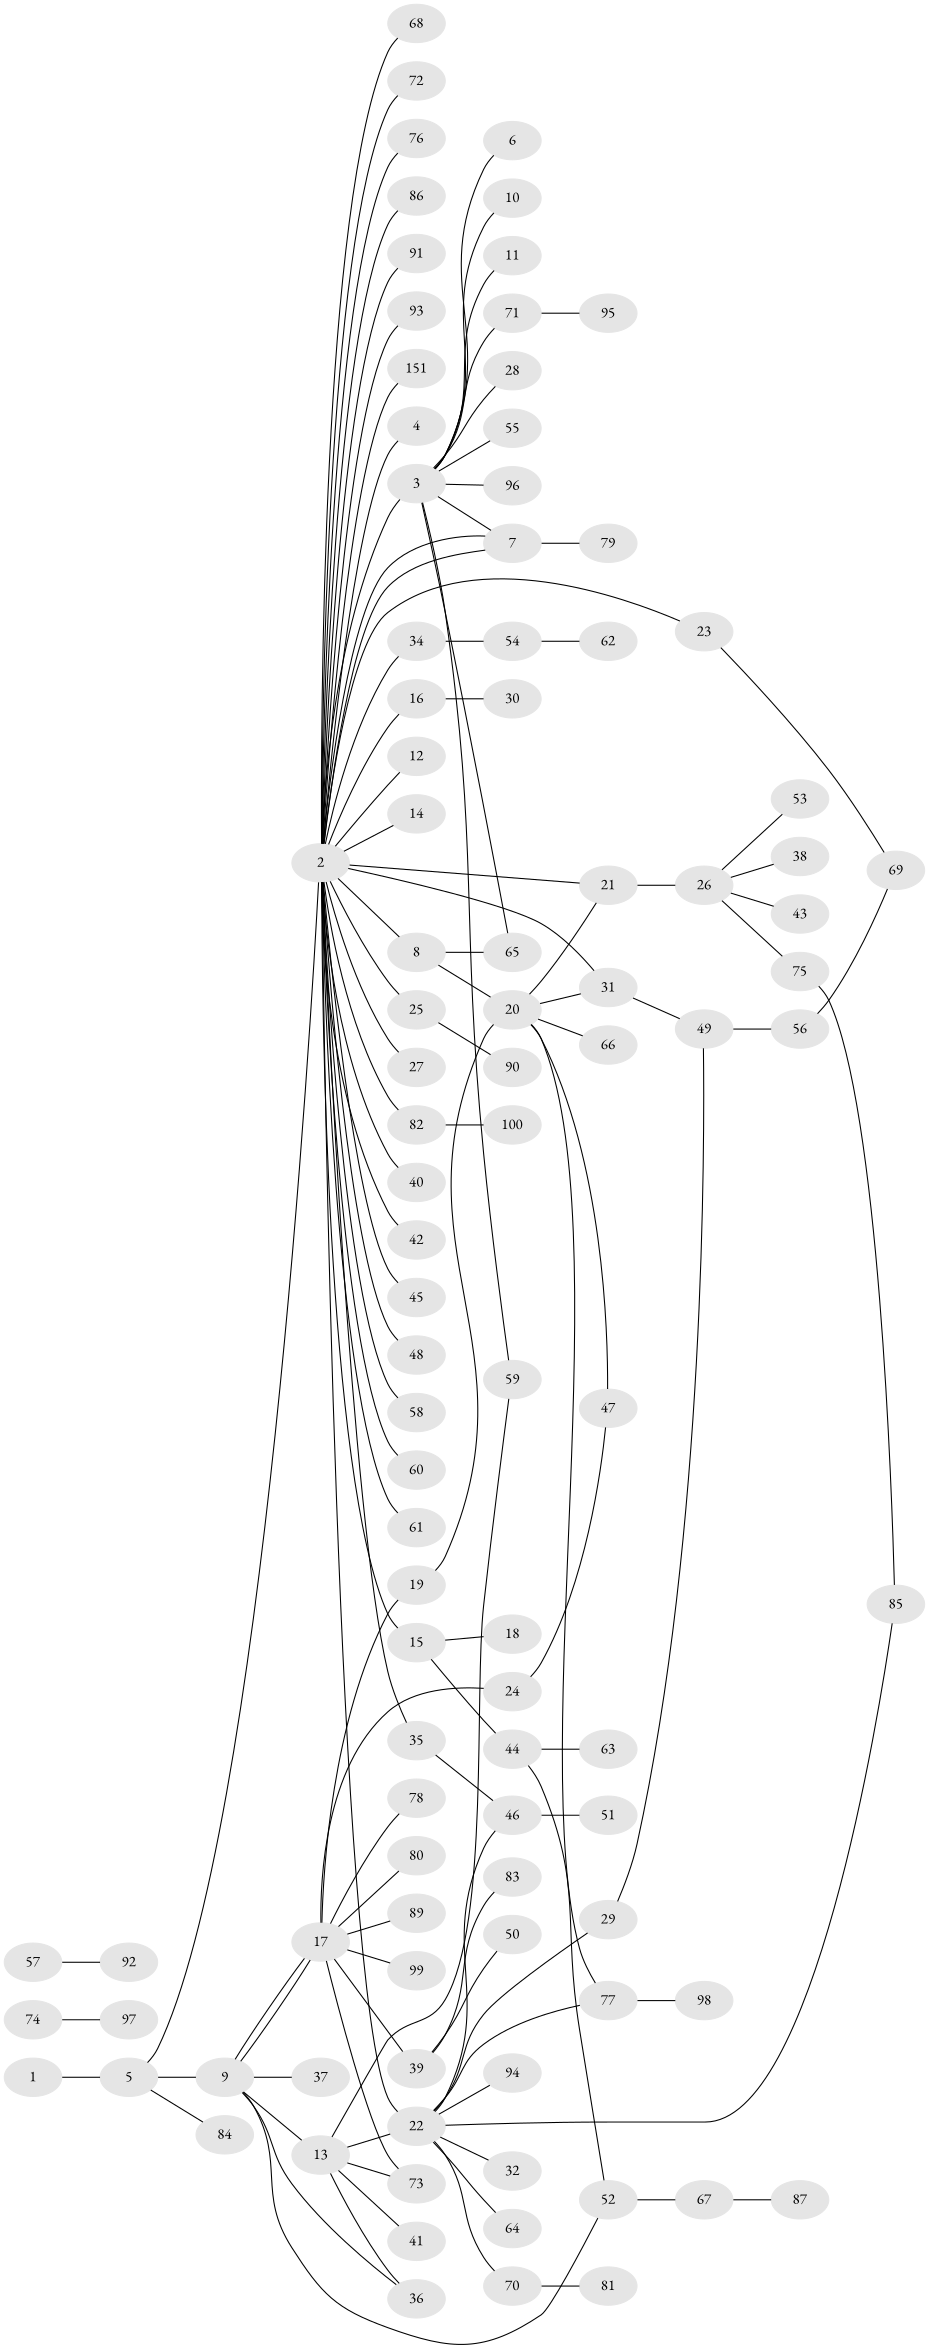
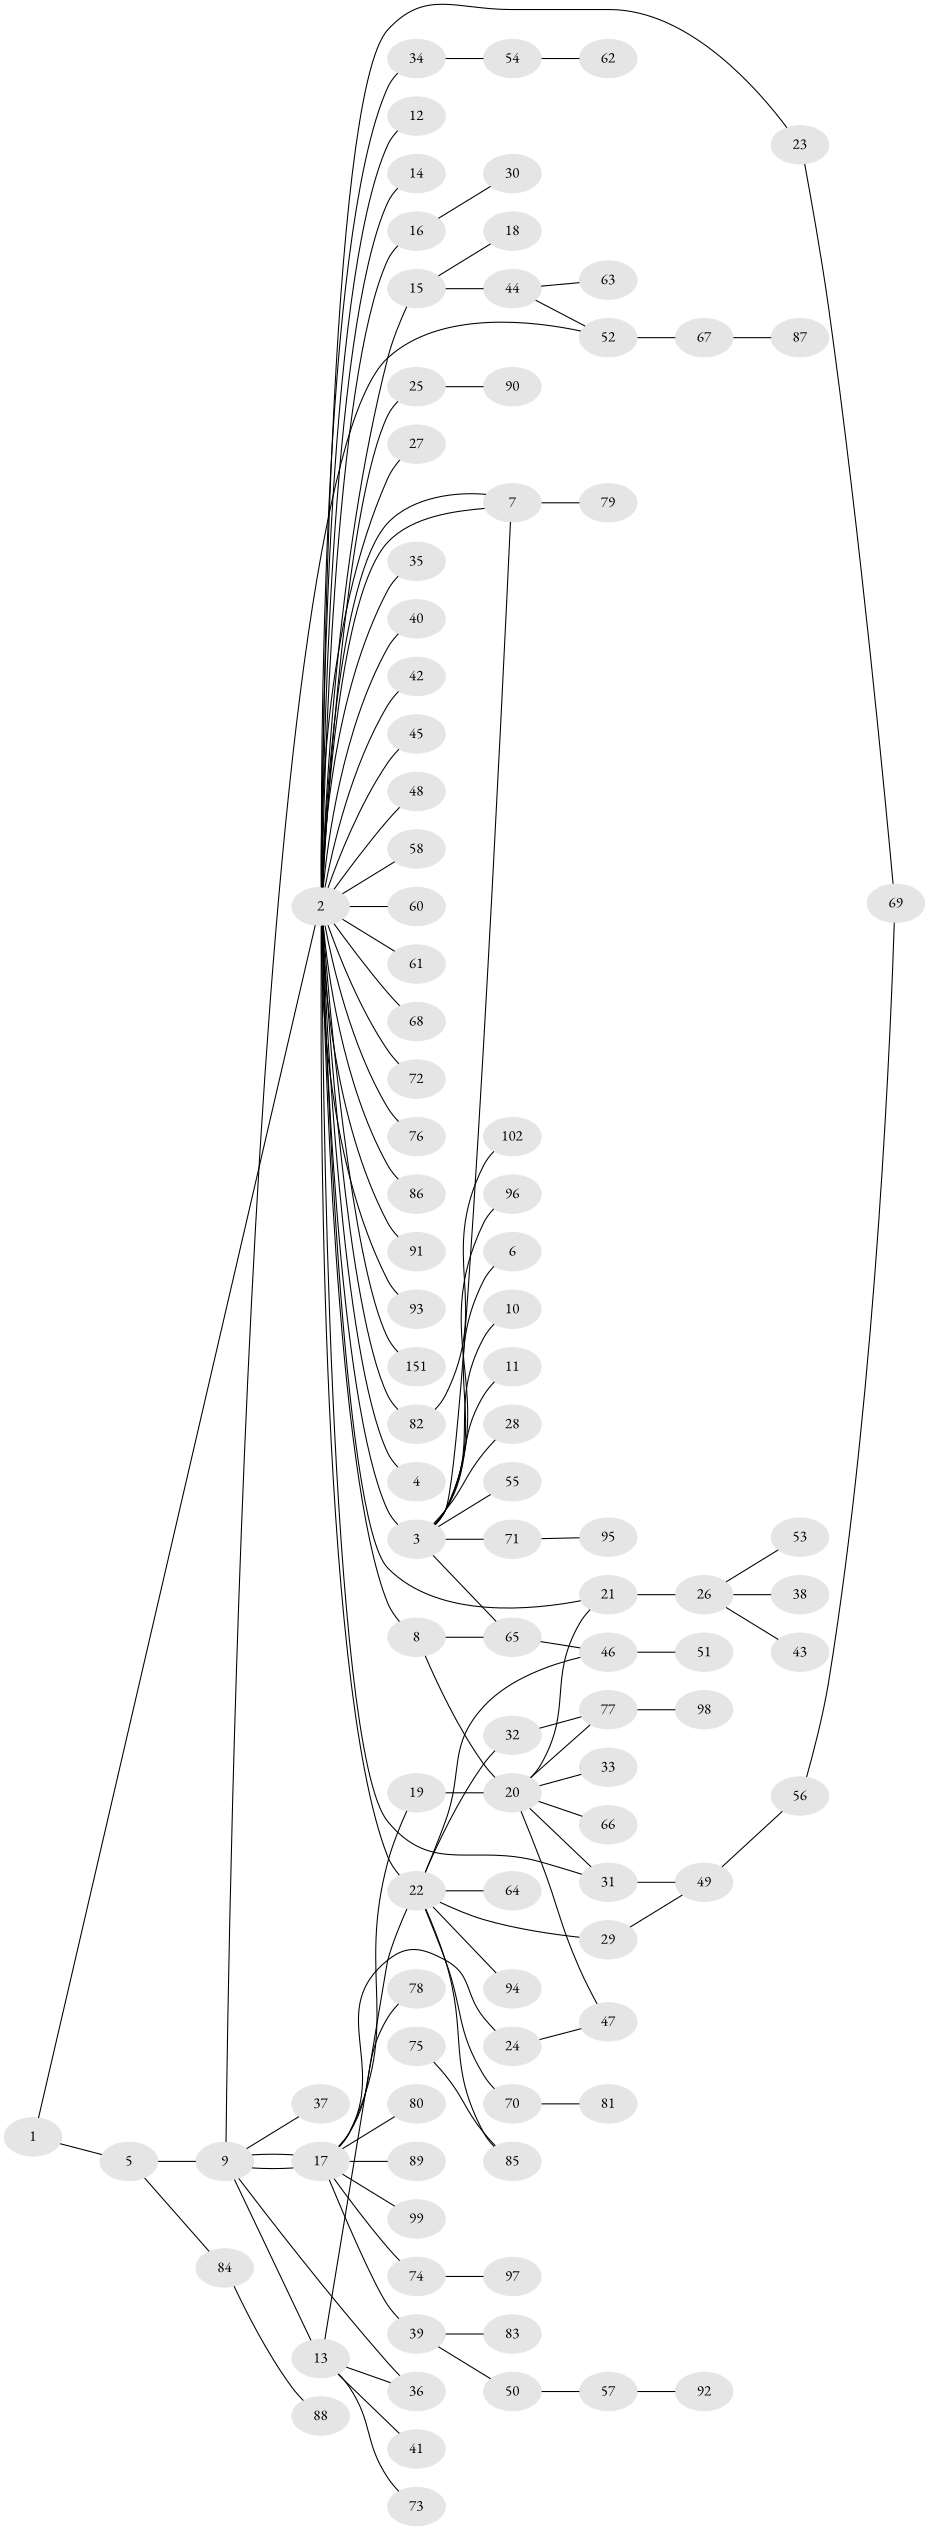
edge "26" -- "75": removed
node "100": label "100" -> "102"
node "59": removed
edge "2" -- "5": now "2" -- "1"
node "33": added
edge "35" -- "46": now "65" -- "46"
edge "77" -- "22": now "77" -- "32"
edge "17" -- "73": now "17" -- "74"
edge "50" -- "57": added
node "88": added
